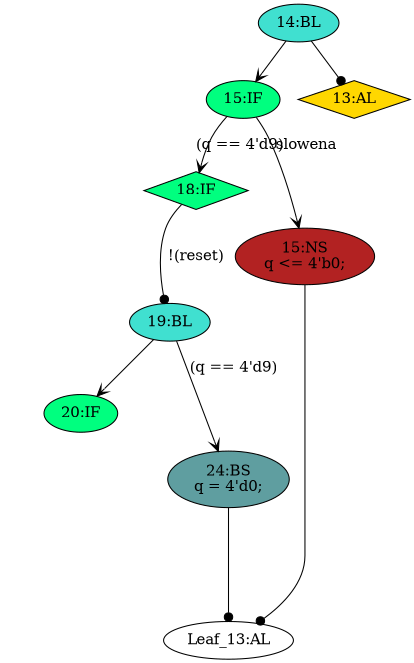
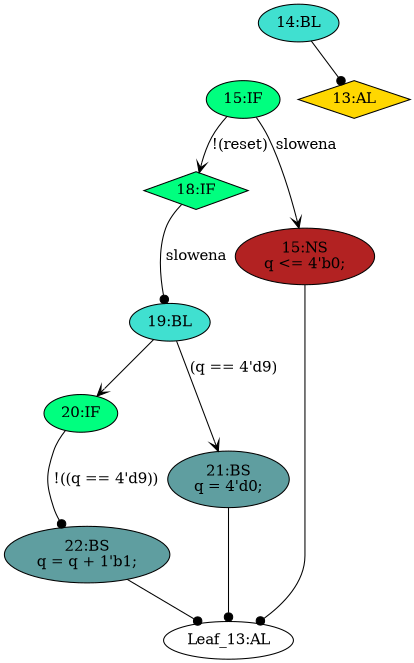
edge "14:BL" -> "15:IF": removed
edge "15:IF" -> "18:IF": label "(q == 4'd9)" -> "!(reset)"
edge "18:IF" -> "19:BL": label "!(reset)" -> "slowena"
node "24:BS q = 4'd0;": label "24:BS q = 4'd0;" -> "21:BS q = 4'd0;"
node "22:BS q = q + 1'b1;": added
